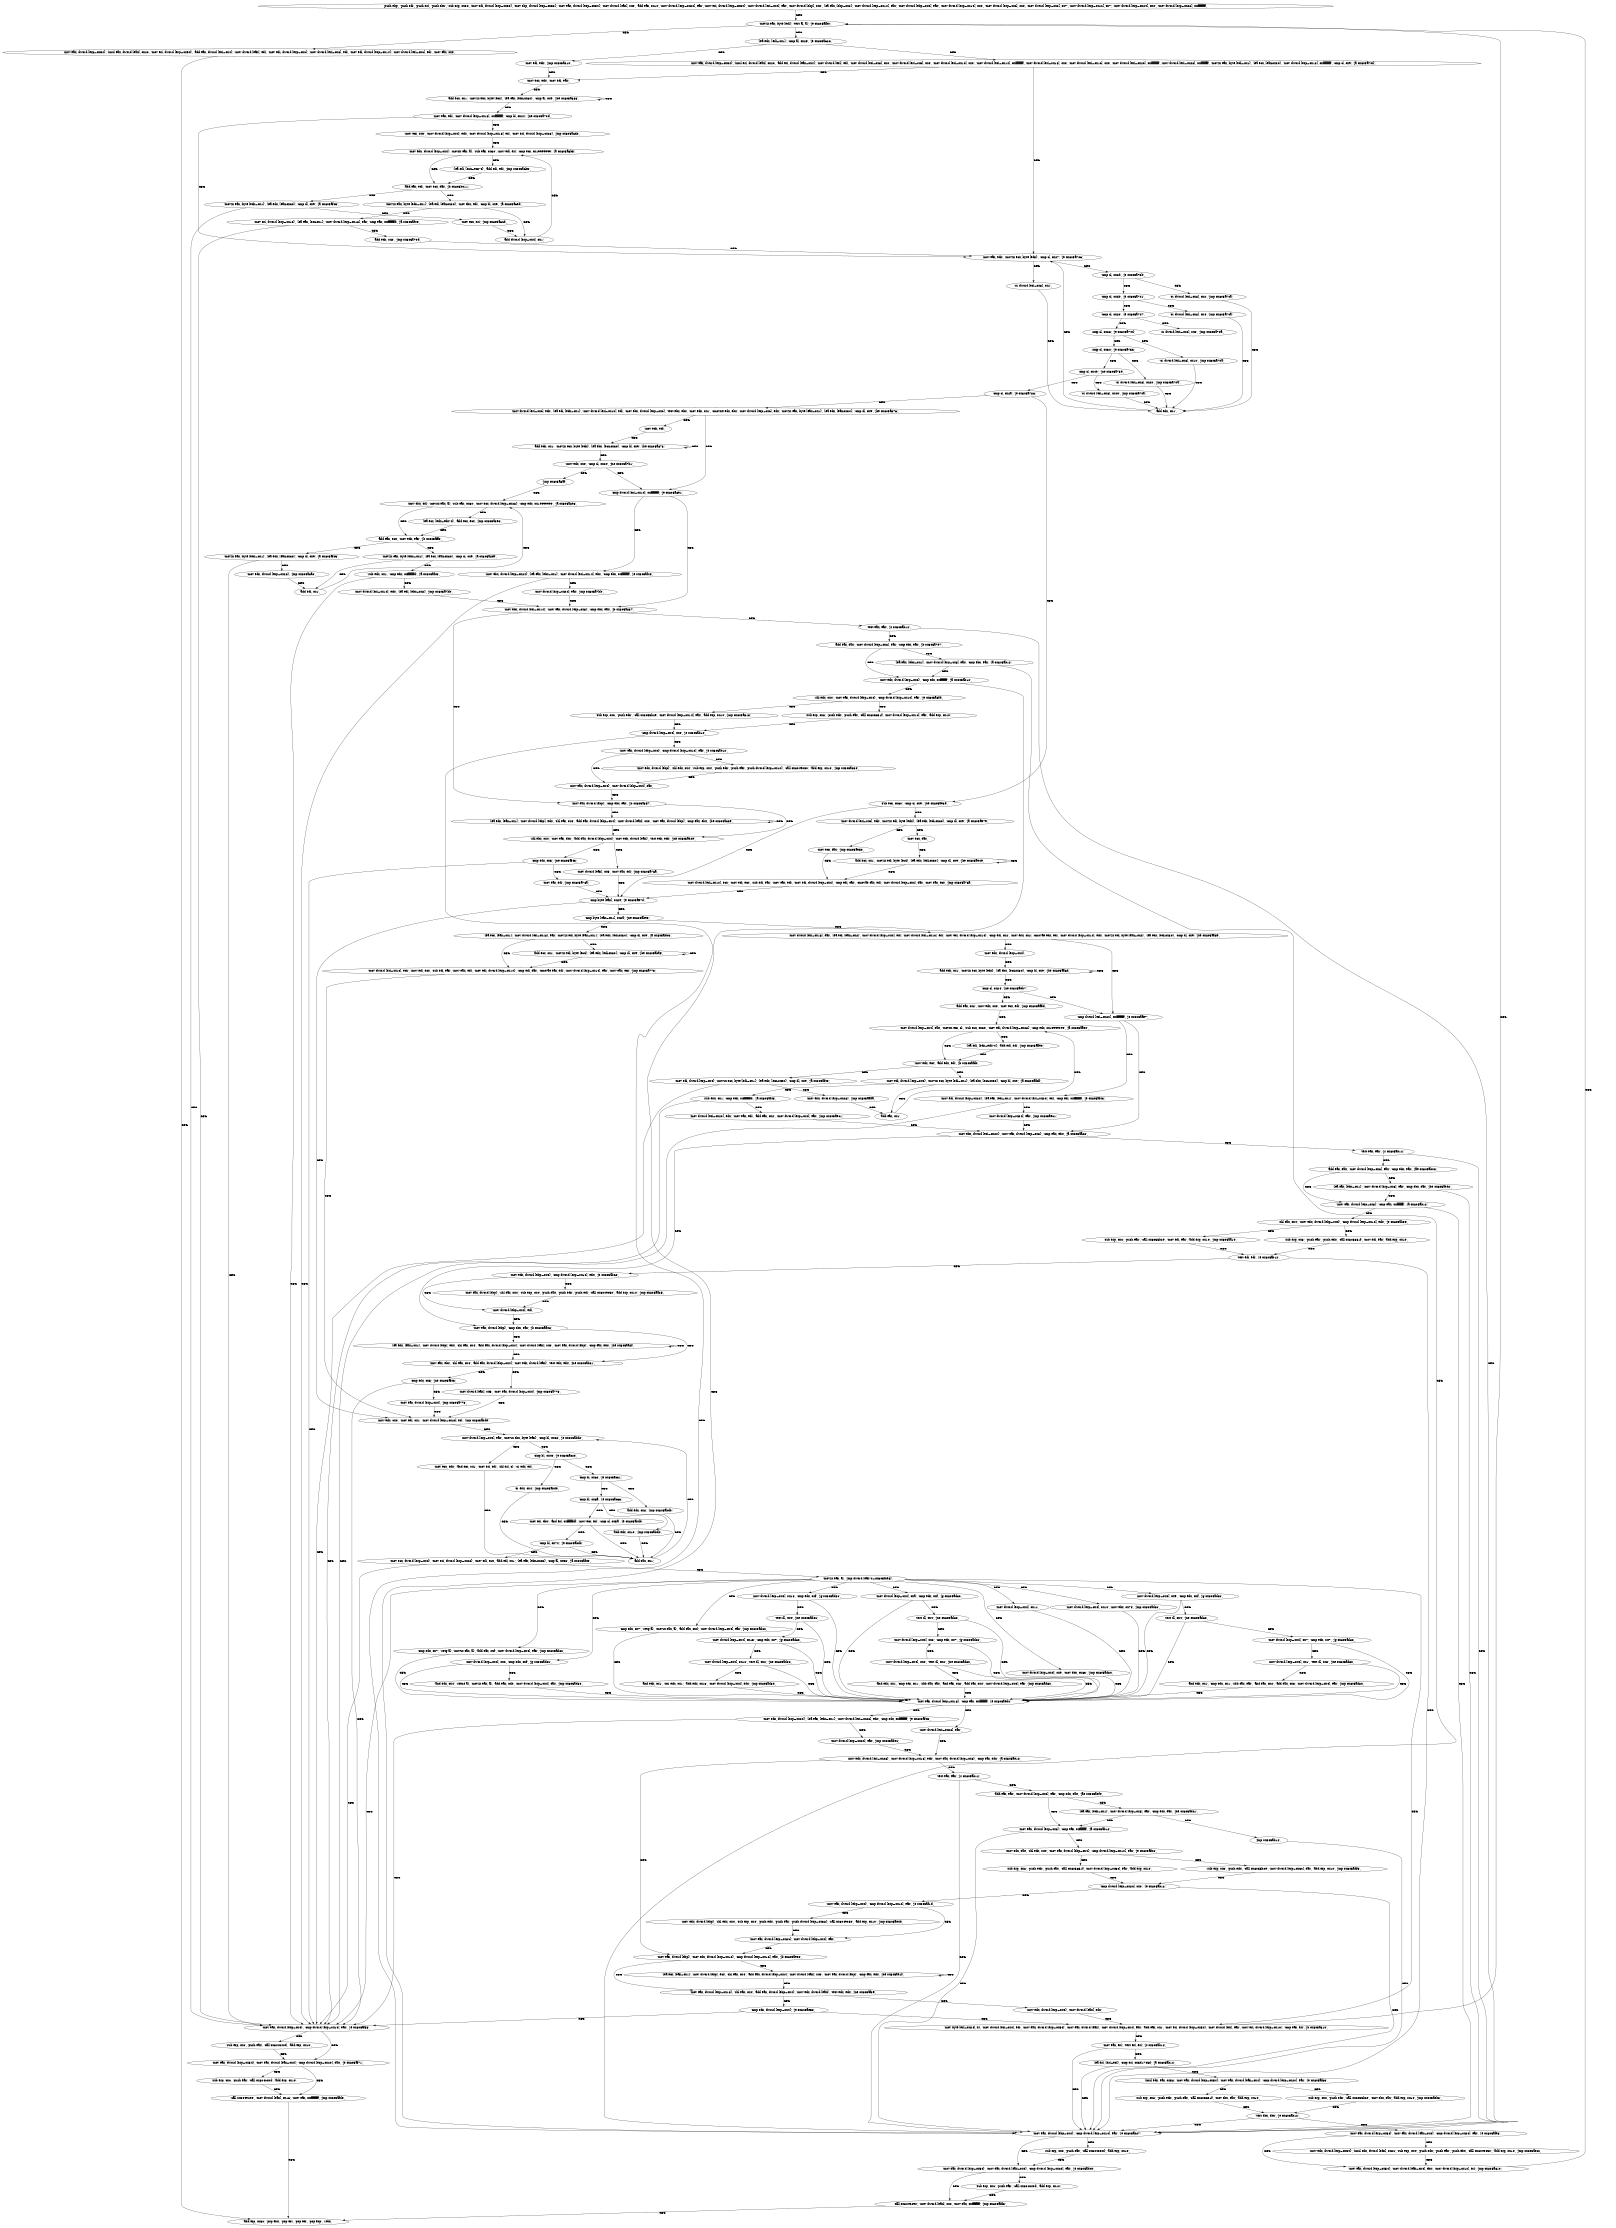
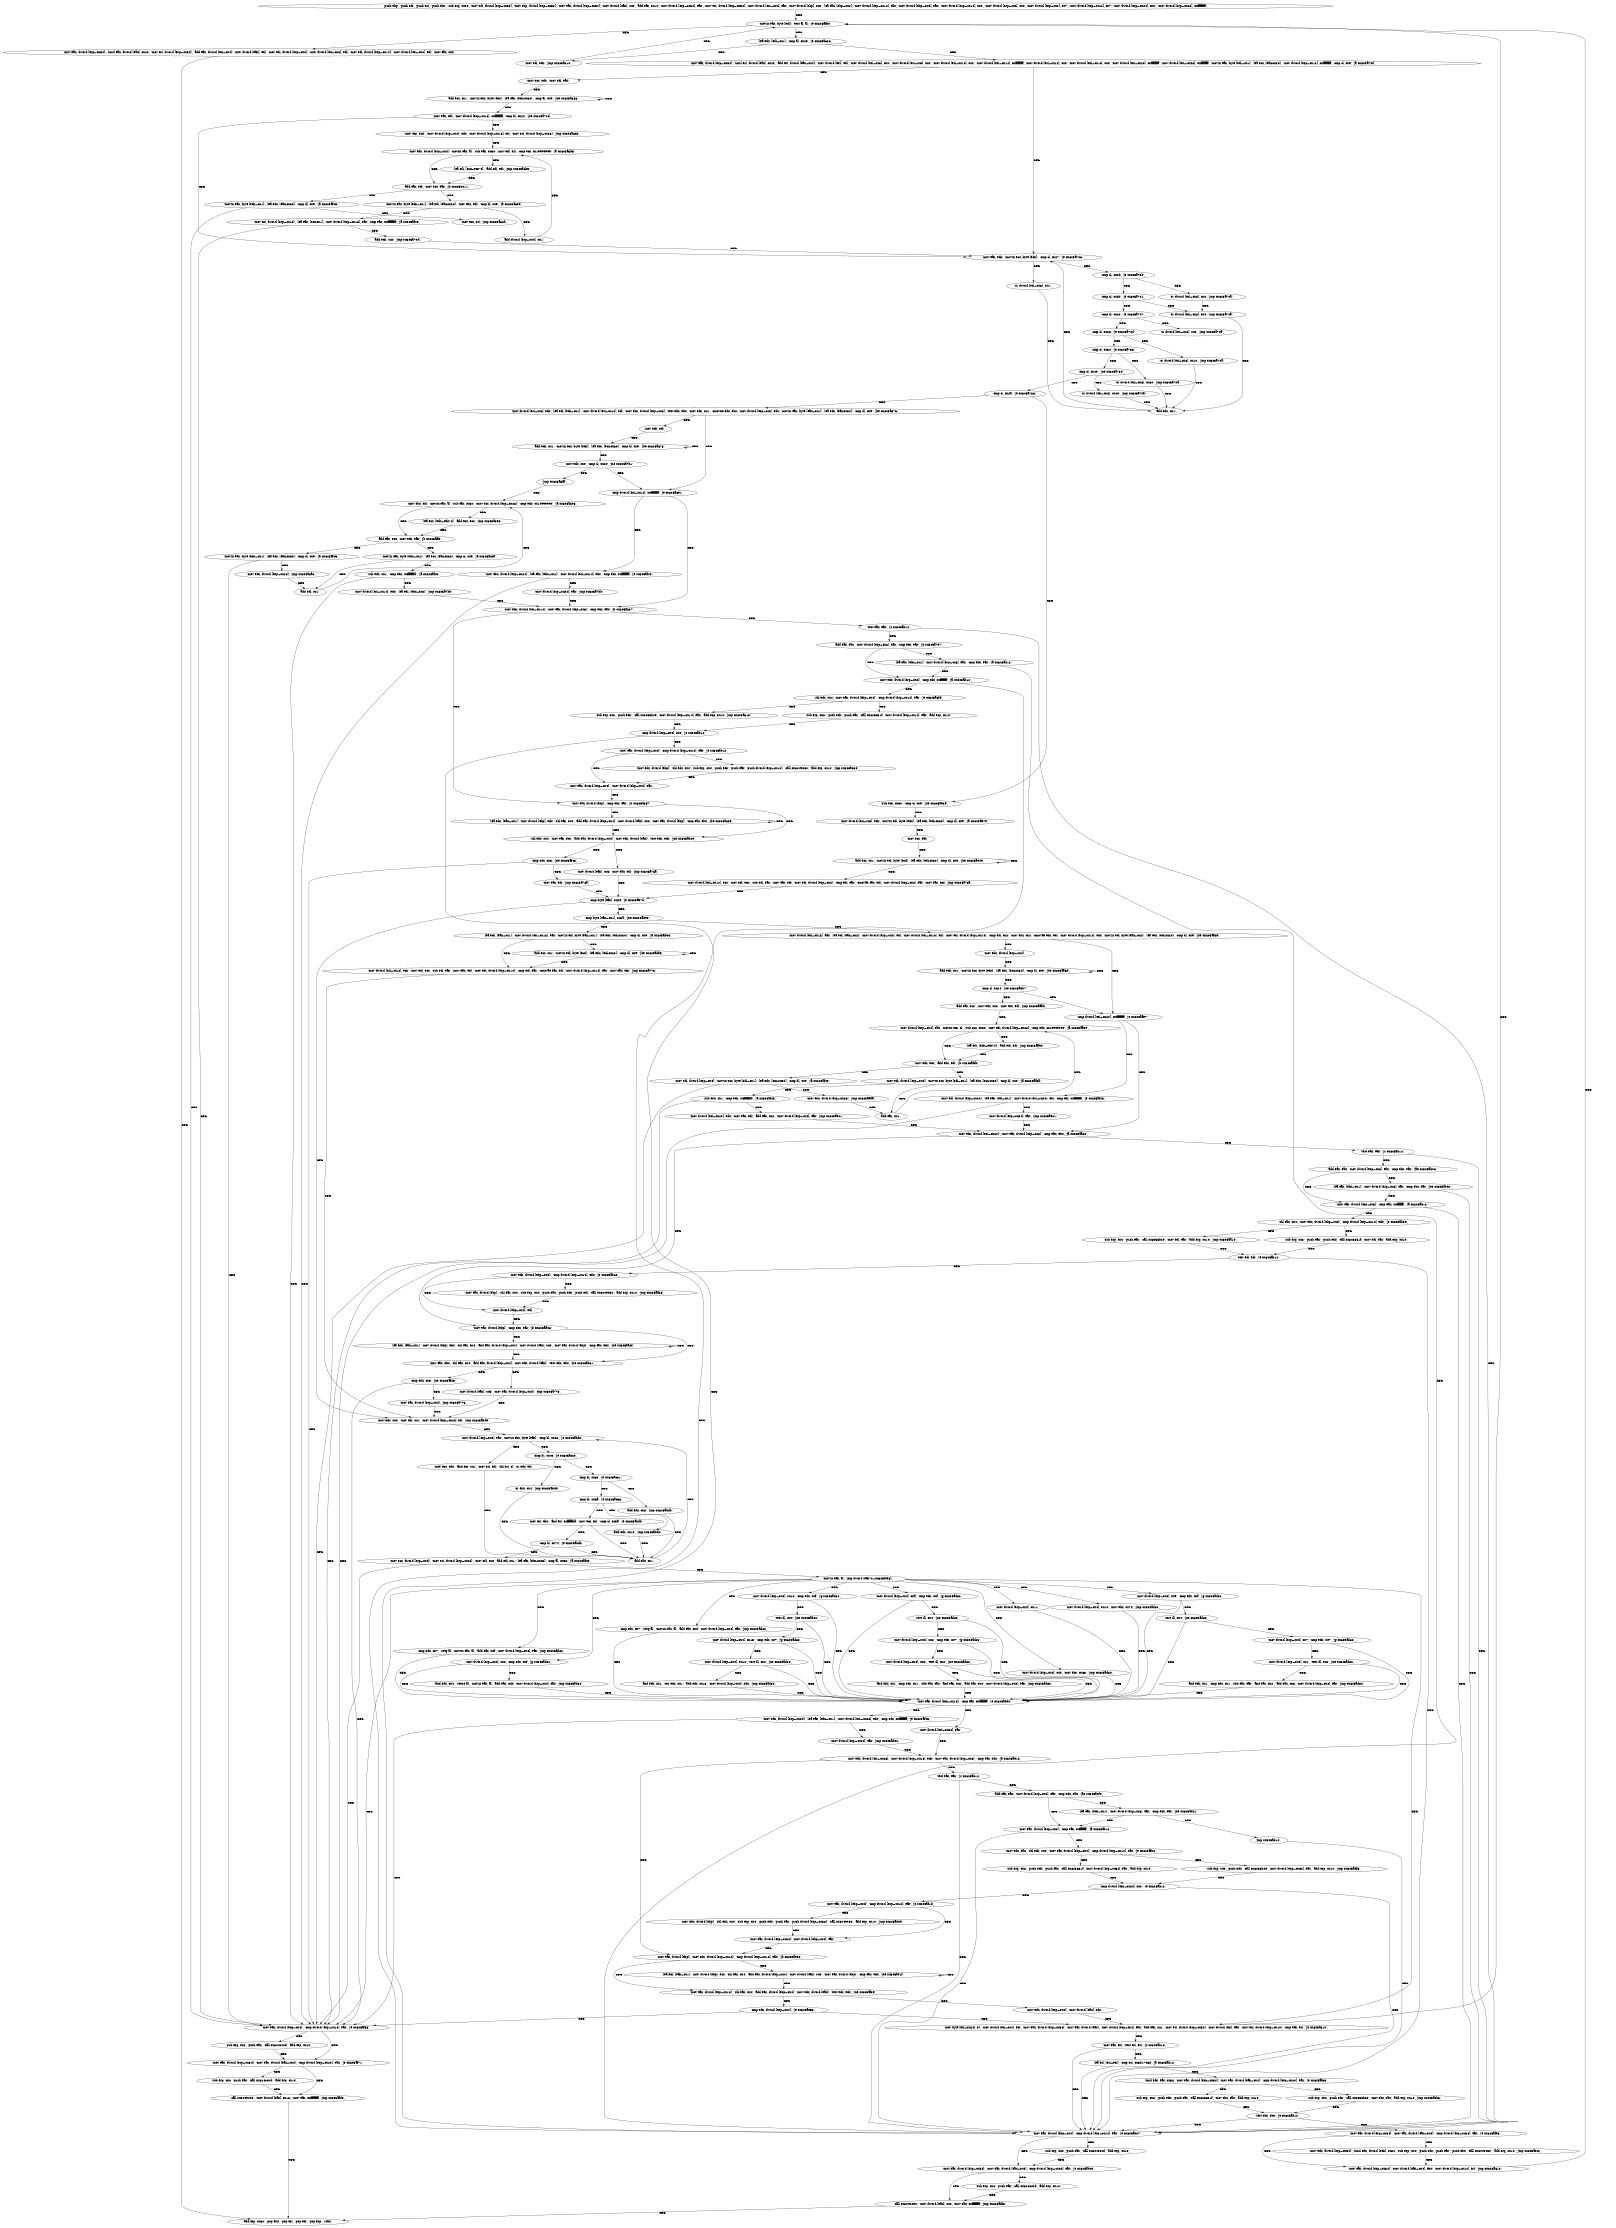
edge "'mov edi, edx', 'jmp 0x805a610'," -> "'mov ecx, edx', 'mov edi, eax',": now "'mov edi, edx', 'jmp 0x805a610'," -> "'movzx eax, byte [edi]', 'test al, al', 'je 0x805afb0',"
edge "'mov ecx, esi', 'jmp 0x805a6cd'," -> "'add dword [esp+0x4], 0x1',": removed, label "CFG"
edge "'or dword [esi+0x8], 0x2', 'jmp 0x805a70a'," -> "'add edx, 0x1',": now "'or dword [esi+0x8], 0x2', 'jmp 0x805a70a'," -> "'or dword [esi+0x8], 0x4', 'jmp 0x805a70a',"
edge "'sub ecx, 0x30', 'cmp cl, 0x9', 'jbe 0x805a93e'," -> "'cmp byte [eax], 0x2e', 'je 0x805a97d',": removed, label "CFG"
node "'mov ecx, eax', 'jmp 0x805a95c',": removed
edge "'mov dword [esp+0x4], 0x2', 'test dl, 0x2', 'jne 0x805ad8c'," -> "'mov dword [esp+0x4], 0x8', 'cmp edx, 0x7', 'jg 0x805ad8c',": reversed
